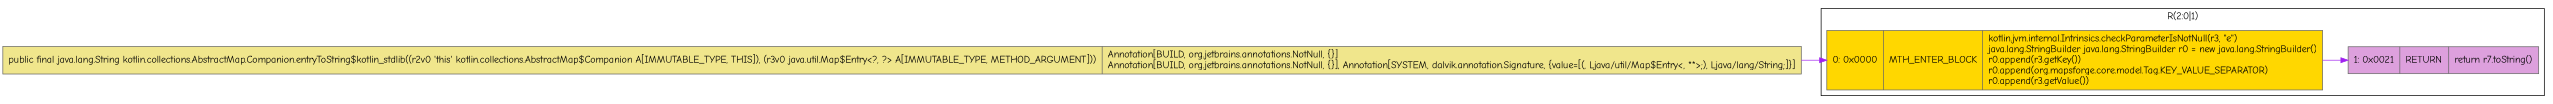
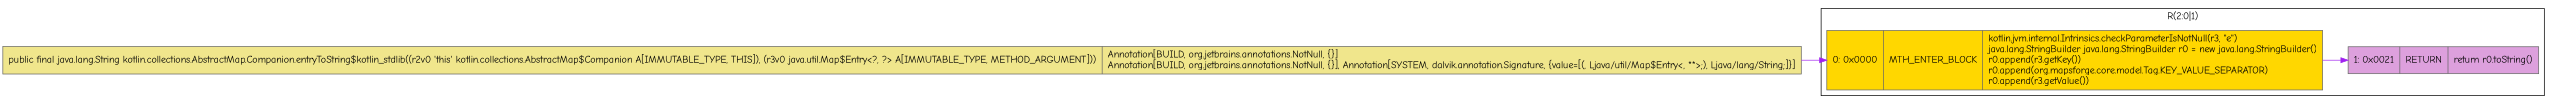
node "1: 0x0021": text "return r7.toString()" -> "return r0.toString()"
